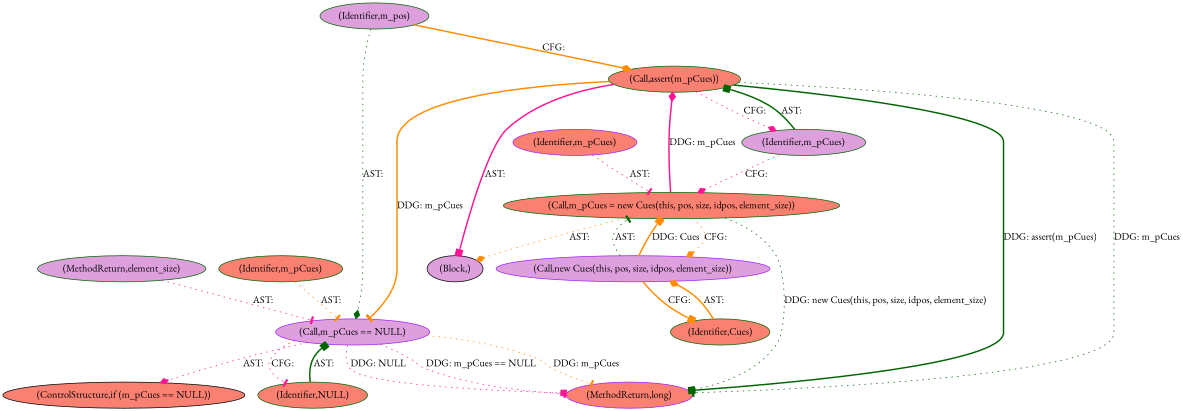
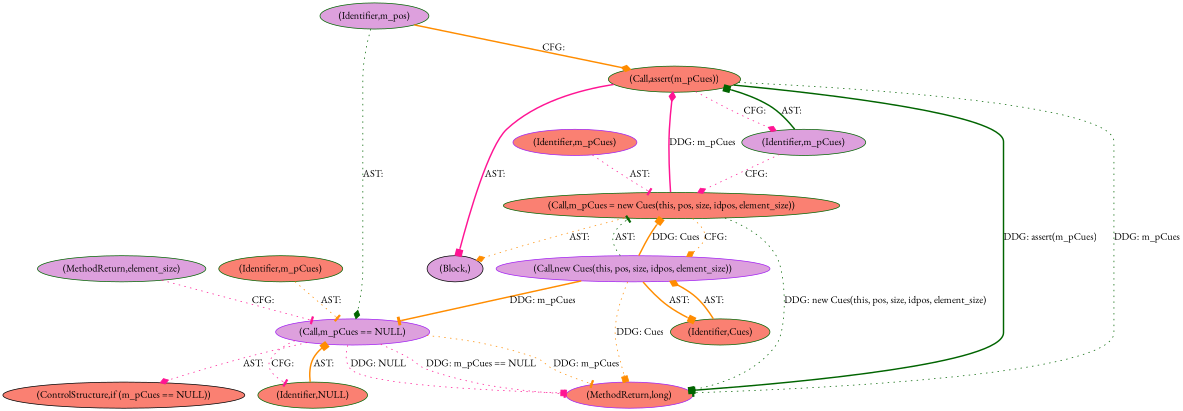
edge "(Call,assert(m_pCues))" -> "(Call,m_pCues == NULL)": now "(Call,new Cues(this, pos, size, idpos, element_size))" -> "(Call,m_pCues == NULL)"
edge "(MethodReturn,element_size)" -> "(Call,m_pCues == NULL)": label "AST: " -> "CFG: "
edge "(Call,new Cues(this, pos, size, idpos, element_size))" -> "(Identifier,Cues)": label "CFG: " -> "AST: "
edge "(Call,new Cues(this, pos, size, idpos, element_size))" -> "(MethodReturn,long)": added, label "DDG: Cues"
edge "(Identifier,NULL)" -> "(Call,m_pCues == NULL)": color darkgreen -> darkorange
